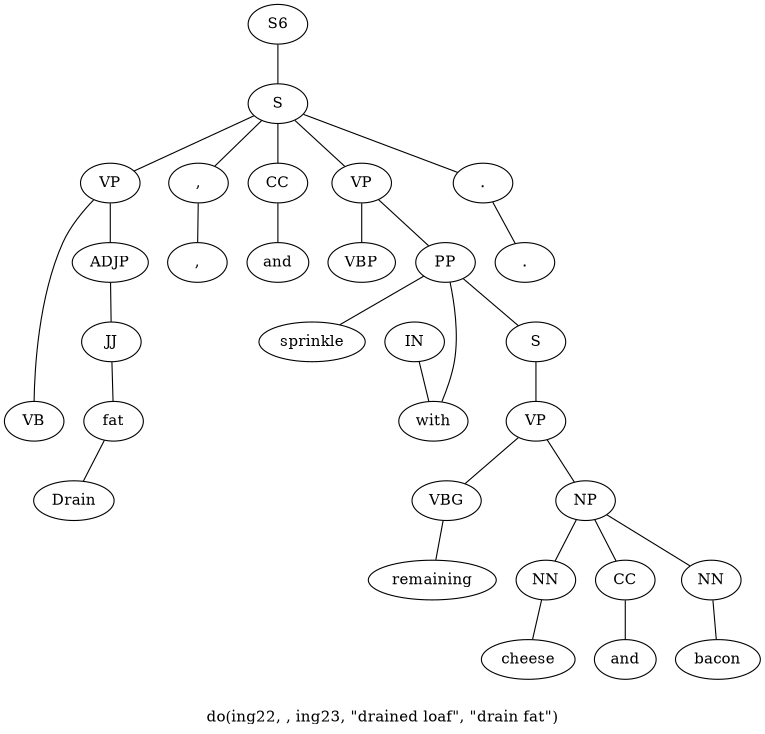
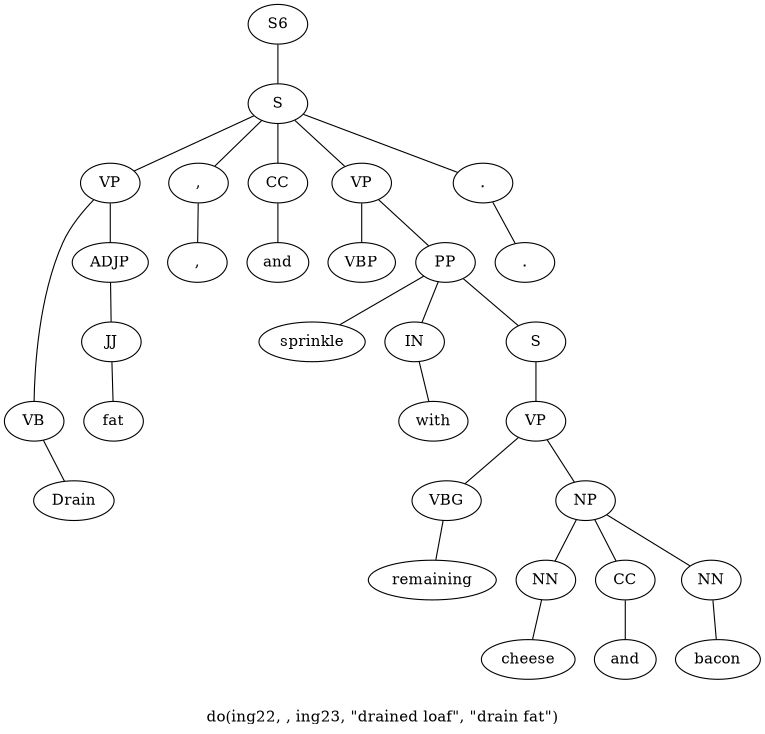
edge "PP" -- "with": now "PP" -- "IN"
edge "fat" -- "Drain": now "VB" -- "Drain"
